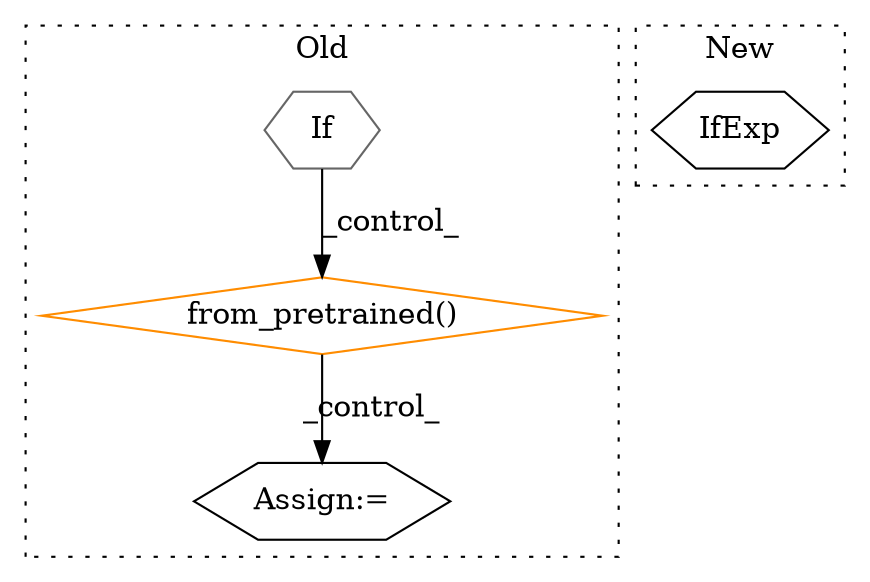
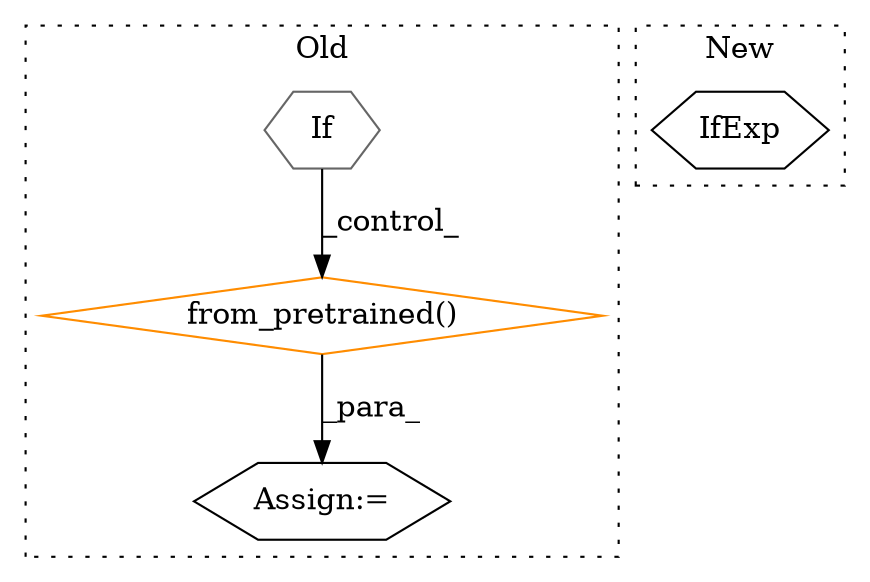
edge "from_pretrained()" -> "Assign:=": label "_control_" -> "_para_"
